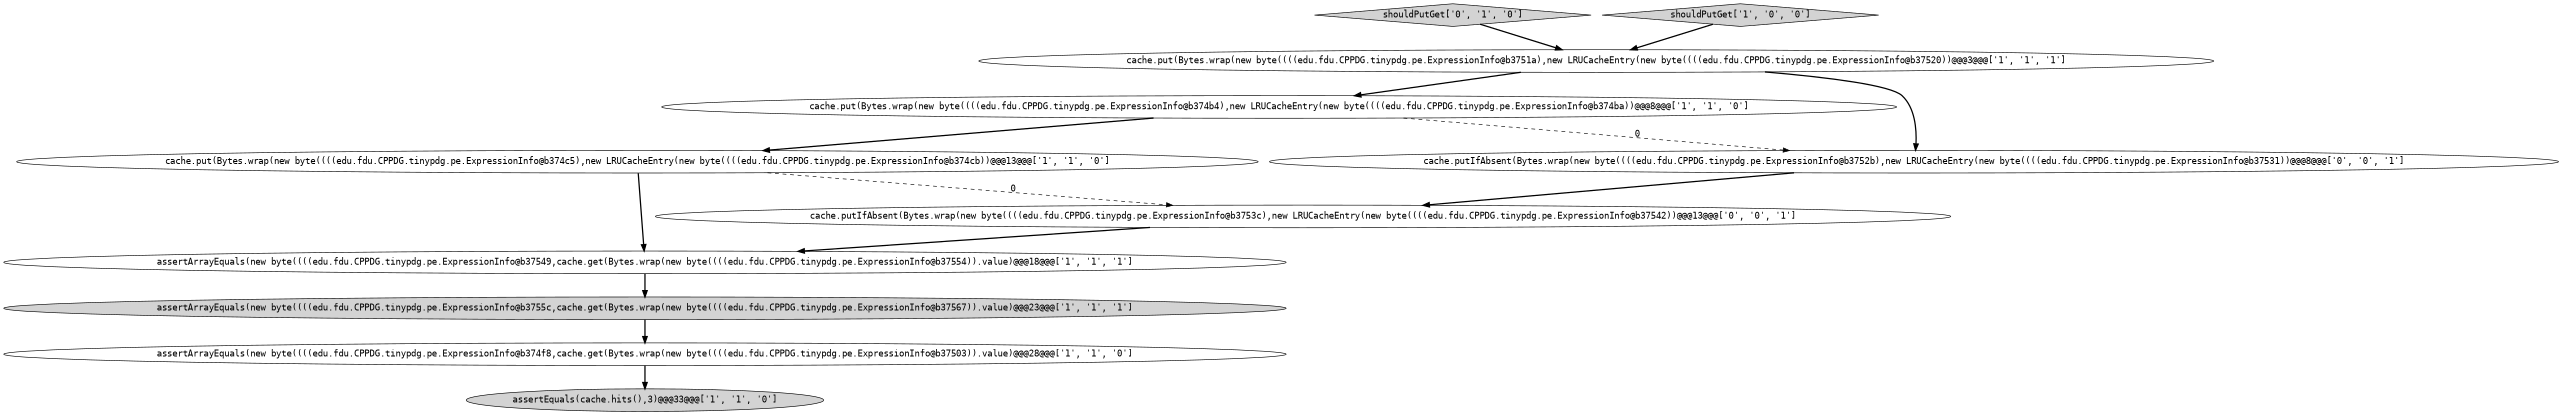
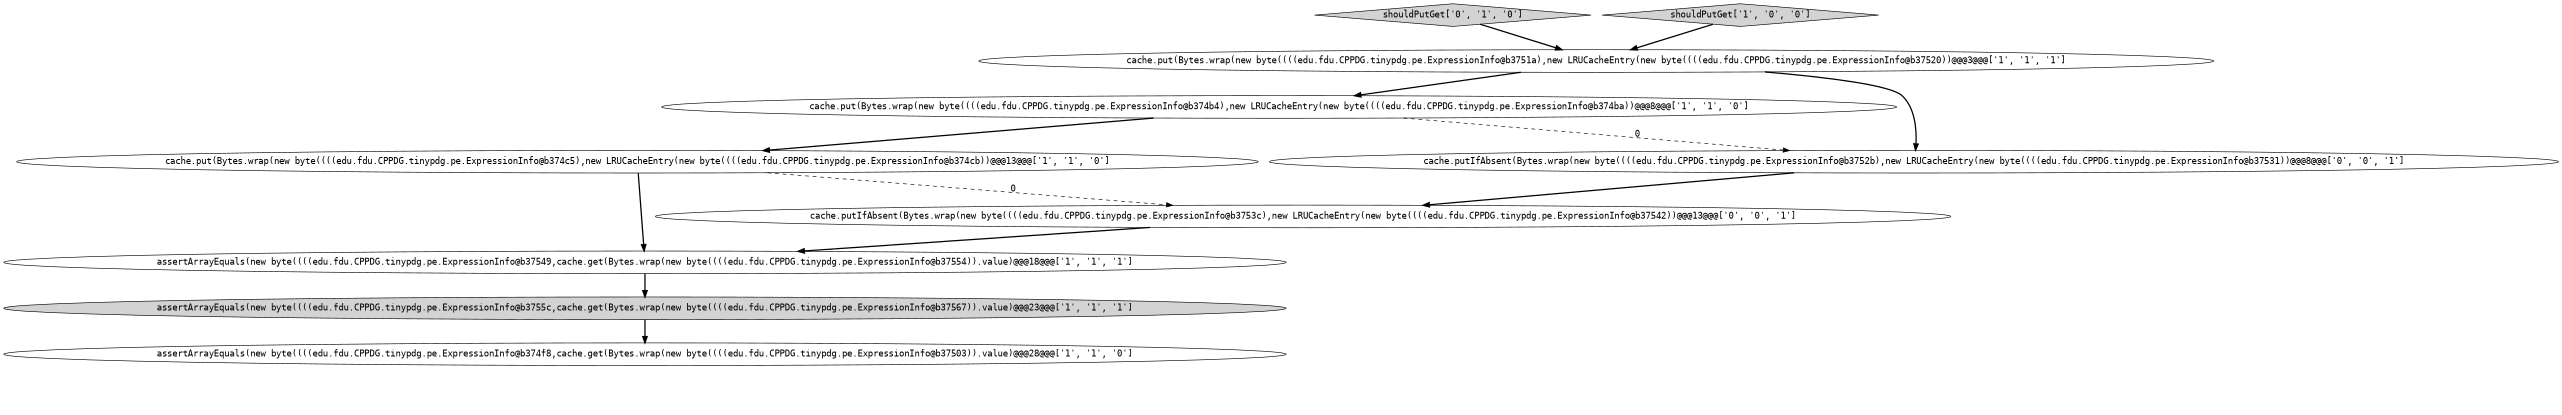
node "assertEquals(cache.hits(),3)@@@33@@@['1', '1', '0']": removed
